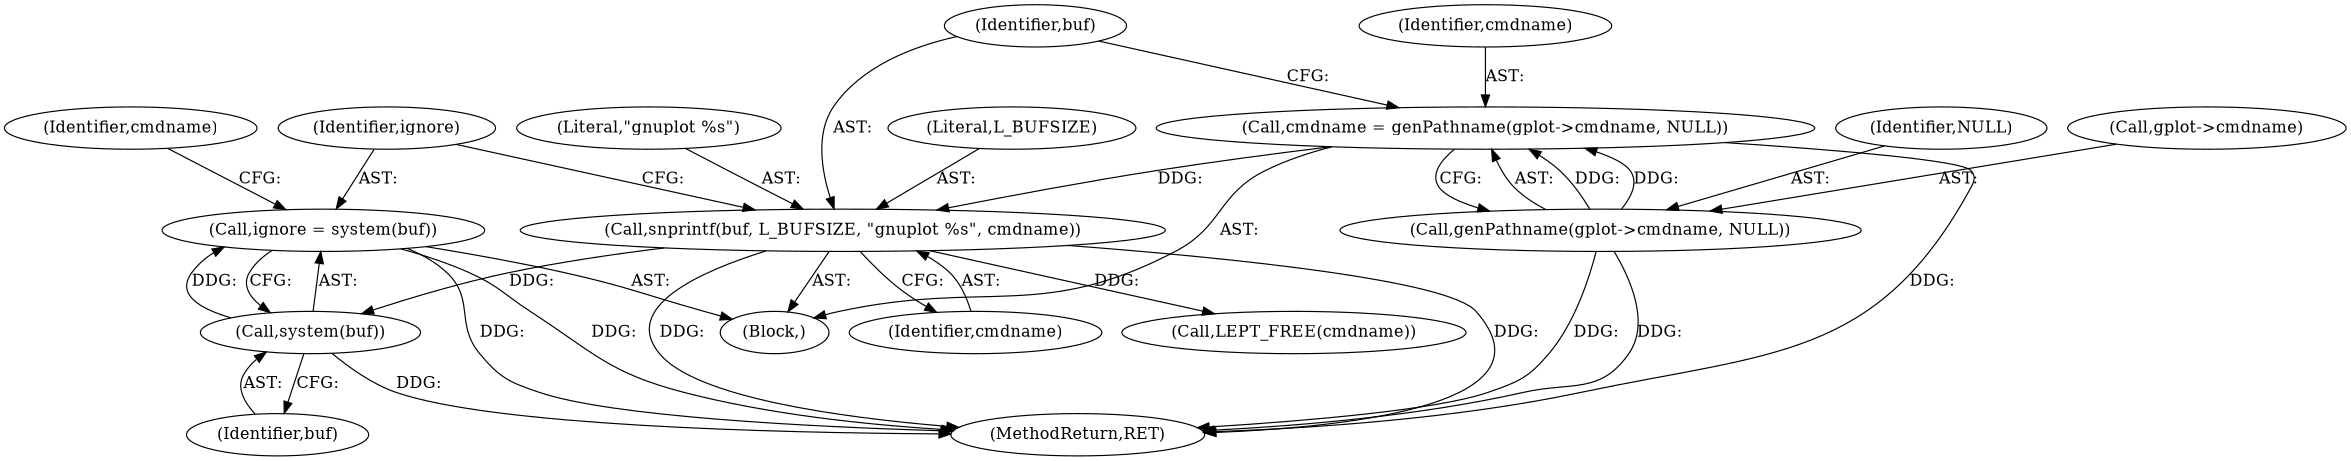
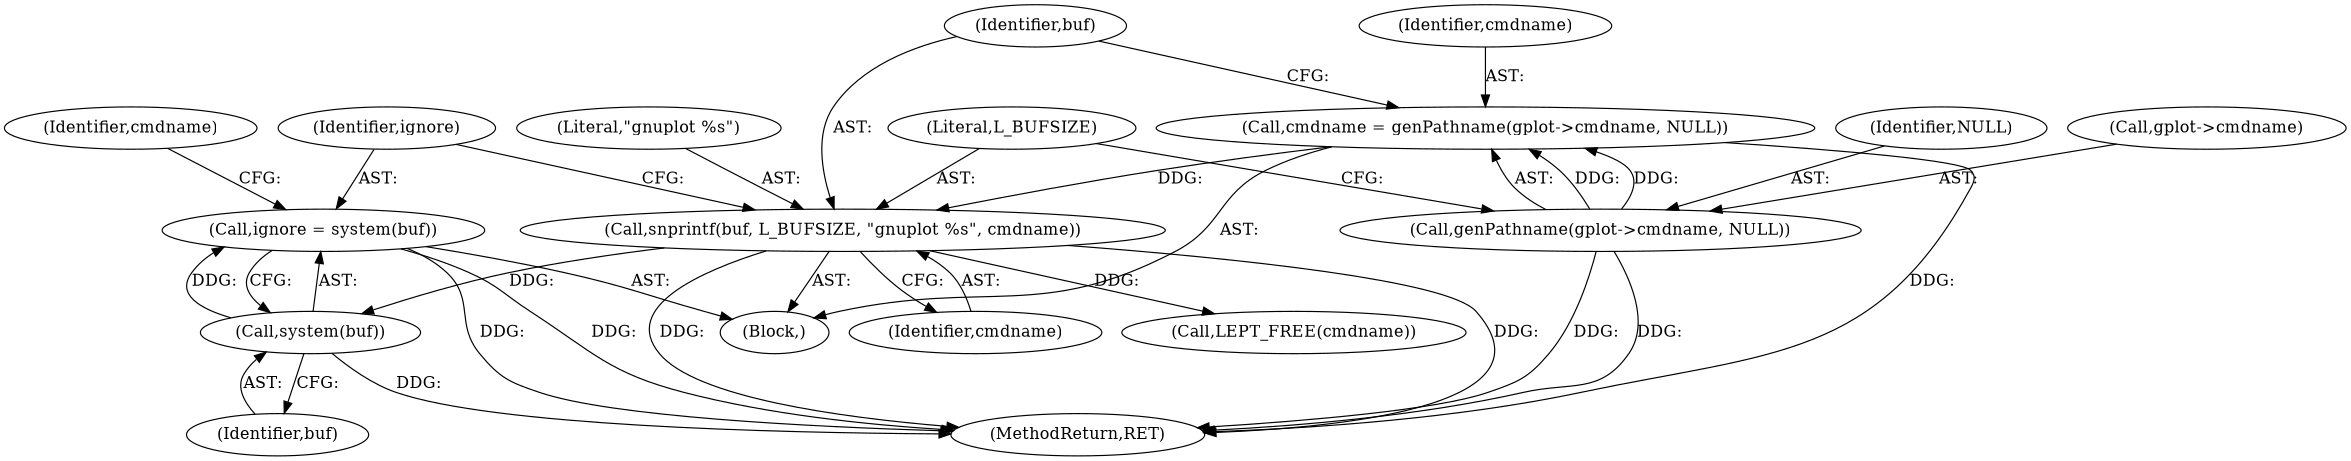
edge "(Call,cmdname = genPathname(gplot->cmdname, NULL))" -> "(Call,genPathname(gplot->cmdname, NULL))": now "(Literal,L_BUFSIZE)" -> "(Call,genPathname(gplot->cmdname, NULL))"
